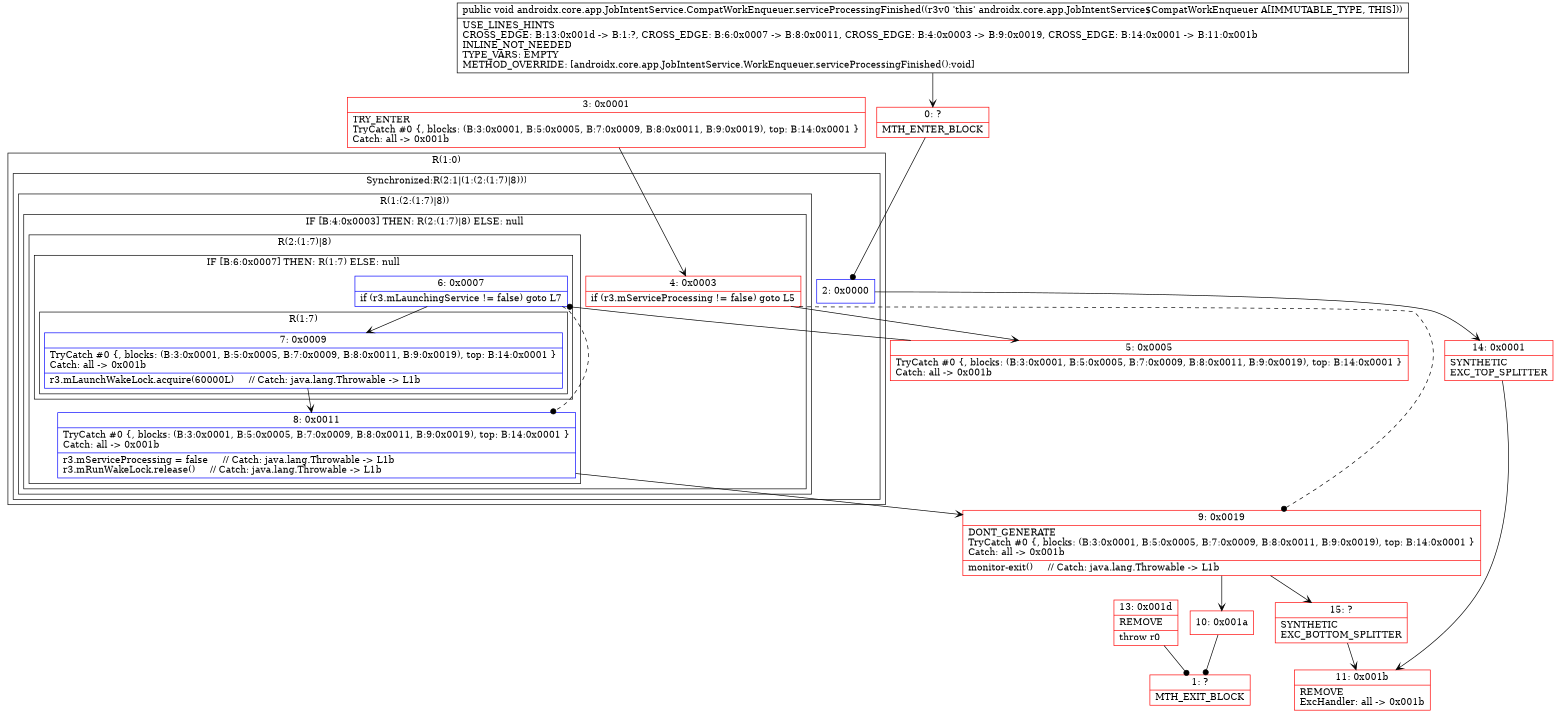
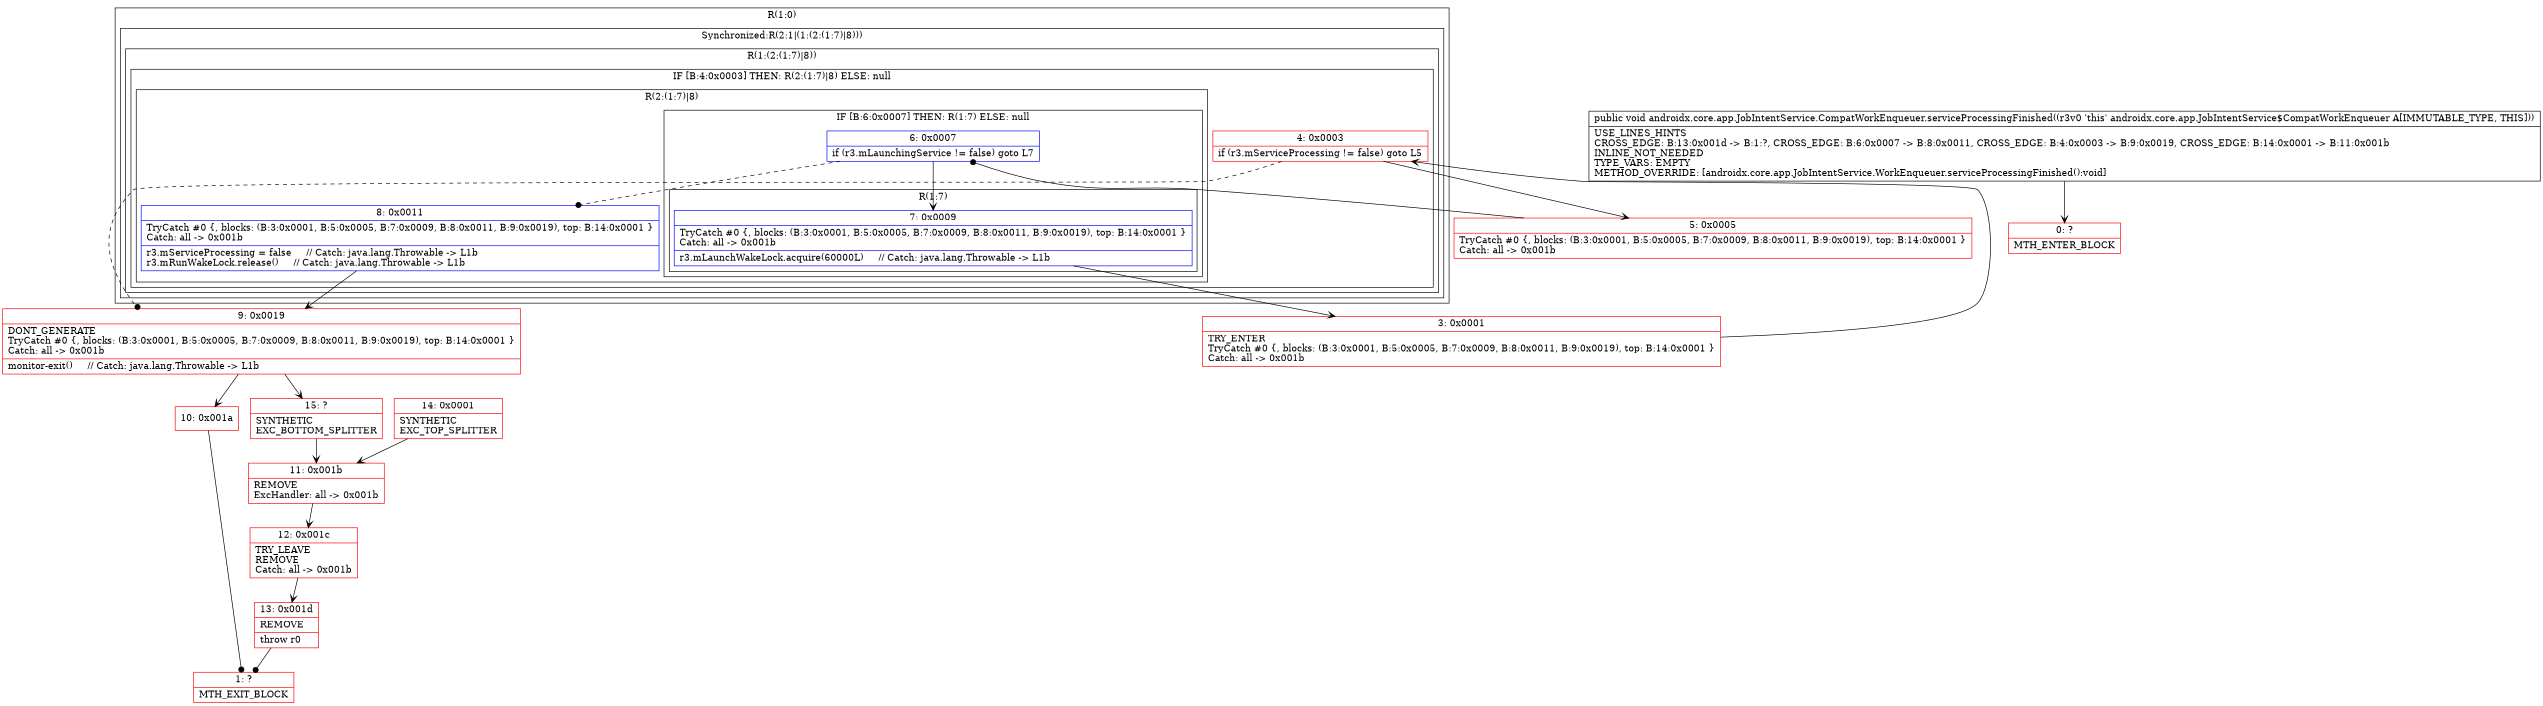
node "2: 0x0000": removed
edge "7: 0x0009" -> "8: 0x0011": now "7: 0x0009" -> "3: 0x0001"
node "12: 0x001c": added
